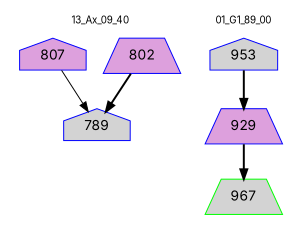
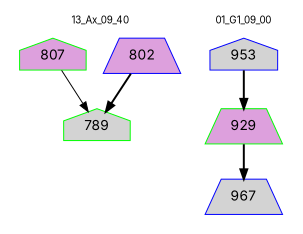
cluster "01_G1_89_00": label "01_G1_89_00" -> "01_G1_09_00"
node "807": color blue -> green
node "789": color blue -> green
node "929": color blue -> green
node "967": color green -> blue
